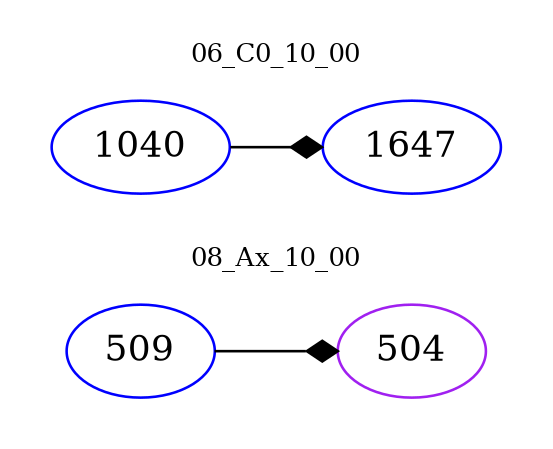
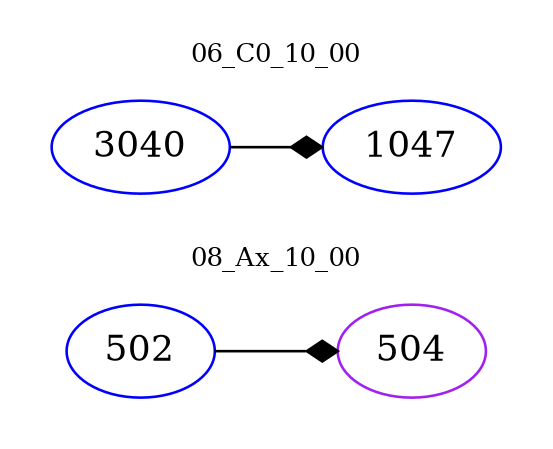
node "1040": label "1040" -> "3040"
node "1647": label "1647" -> "1047"
node "509": label "509" -> "502"
